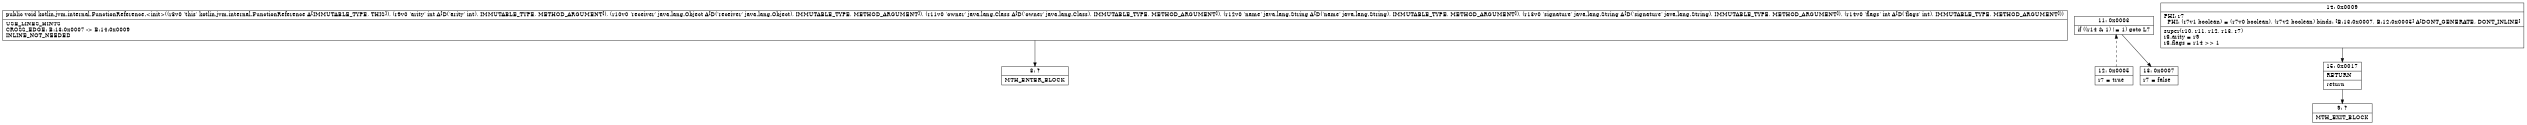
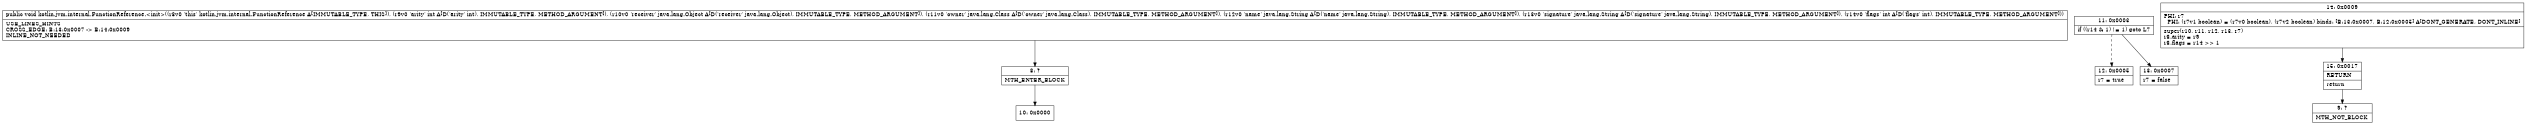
edge "12: 0x0005" -> "11: 0x0003": reversed
node "10: 0x0000": added
node "9: ?": text "MTH_EXIT_BLOCK" -> "MTH_NOT_BLOCK"
